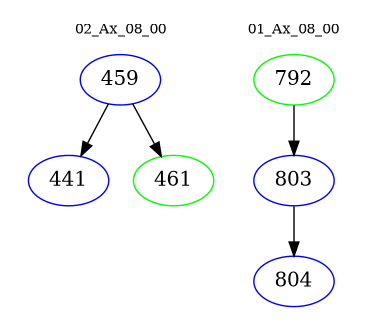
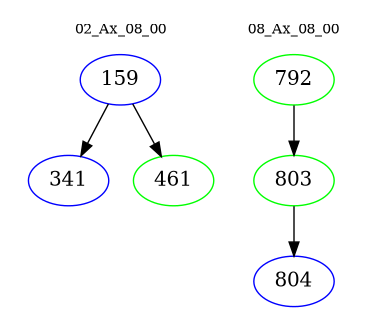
cluster "01_Ax_08_00": label "01_Ax_08_00" -> "08_Ax_08_00"
node "459": label "459" -> "159"
node "441": label "441" -> "341"
node "803": color blue -> green
